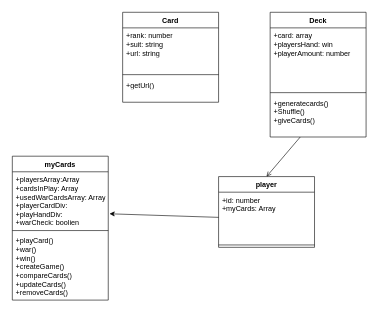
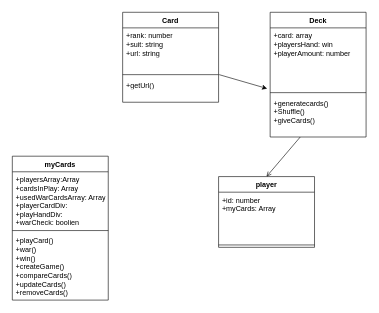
edge "+rank: number +suit: string +url: string" -> "+generatecards() +Shuffle() +giveCards()": added
edge "+id: number +myCards: Array" -> "+playersArray:Array +cardsInPlay: Array +usedWarCardsArray: Array +playerCardDiv: +playHandDiv: +warCheck: boolien": removed
